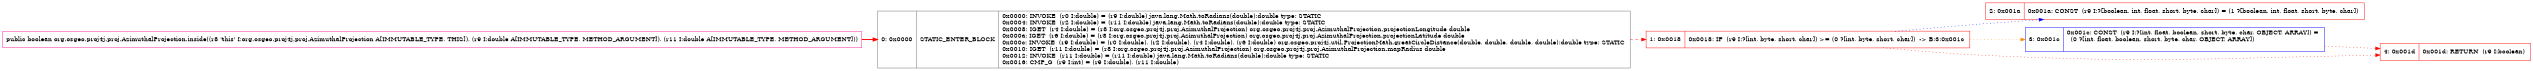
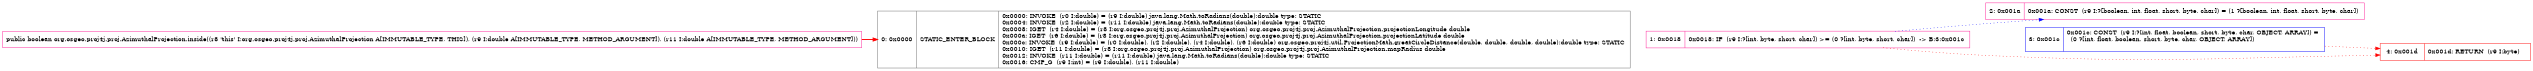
node "2: 0x001a": color red -> deeppink
edge "0: 0x0000" -> "1: 0x0018": removed
node "1: 0x0018": color red -> deeppink
edge "1: 0x0018" -> "3: 0x001c": removed
node "4: 0x001d": text "0x001d: RETURN  (r9 I:boolean)" -> "0x001d: RETURN  (r9 I:byte)"
